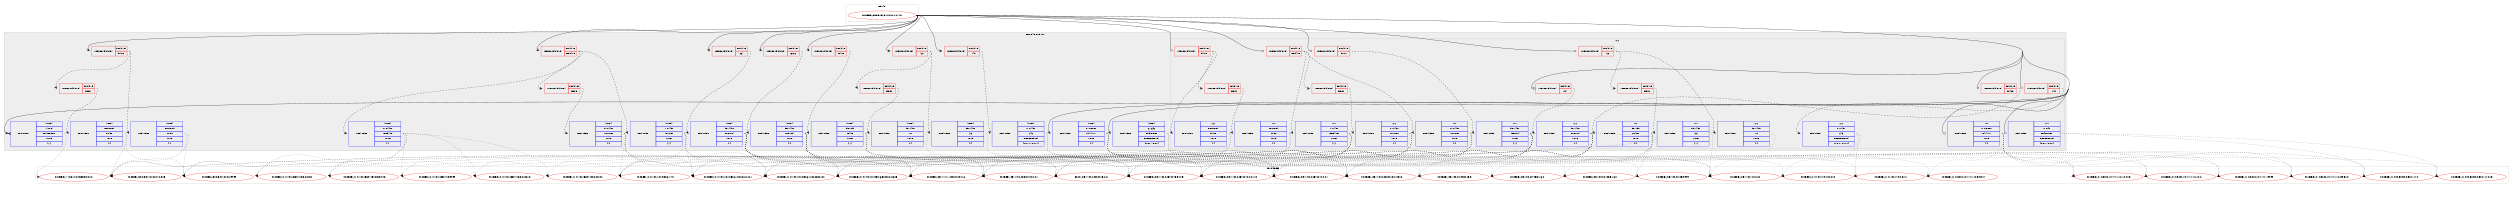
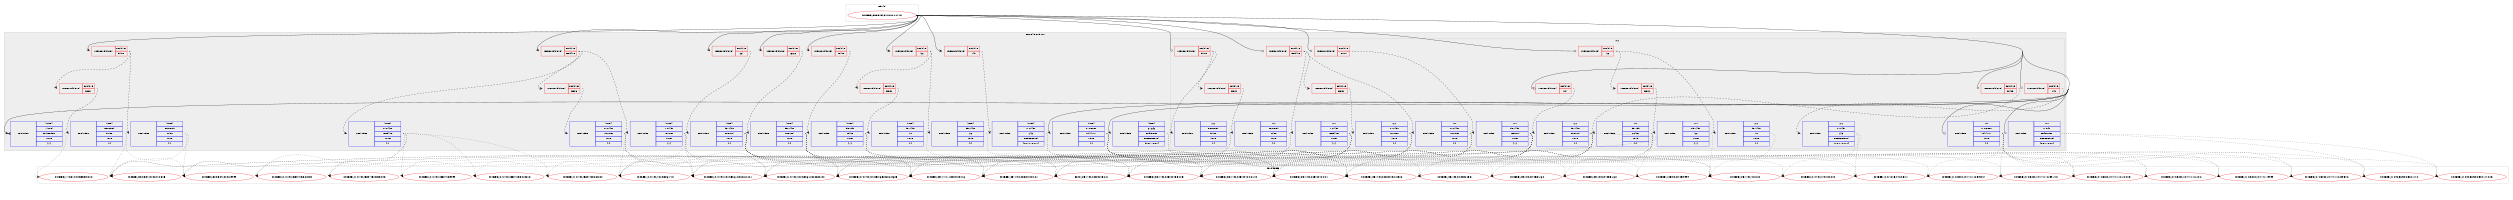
node "portage://dev-db/sqlite-9999": label "portage://dev-db/sqlite-9999" -> "portage://use-db/sqlite-9999"
node "portage://sys-libs/zlib-1.3-r4": label "portage://sys-libs/zlib-1.3-r4" -> "portage://sys-none/zlib-1.3-r4"
node "portage://sys-apps/util-linux-2.39.4-r1": added
